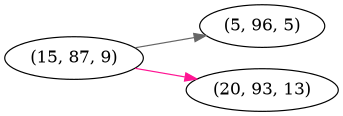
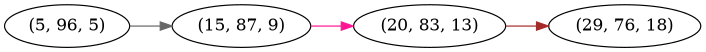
node "(29, 76, 18)": added
edge "(15, 87, 9)" -> "(5, 96, 5)": reversed
node "(20, 93, 13)": label "(20, 93, 13)" -> "(20, 83, 13)"
